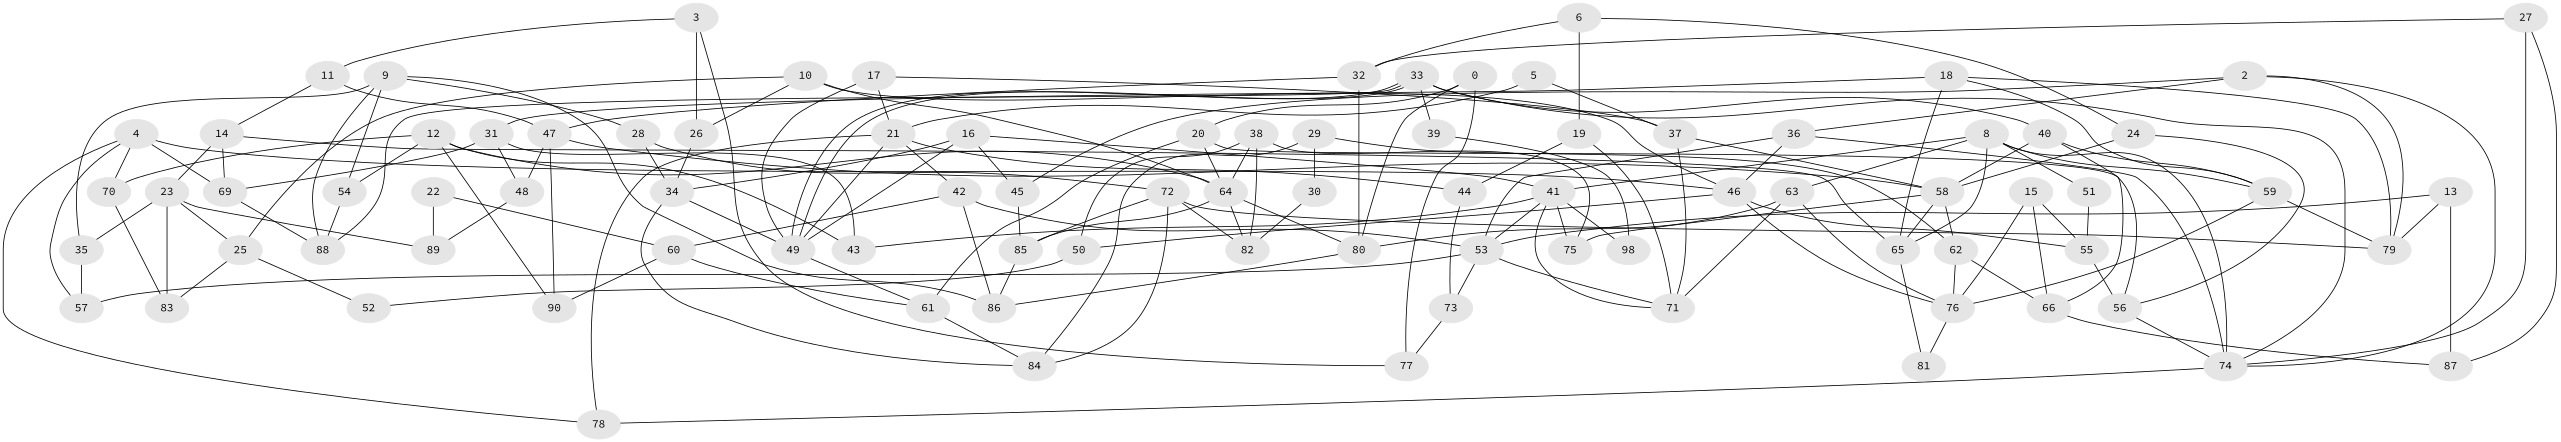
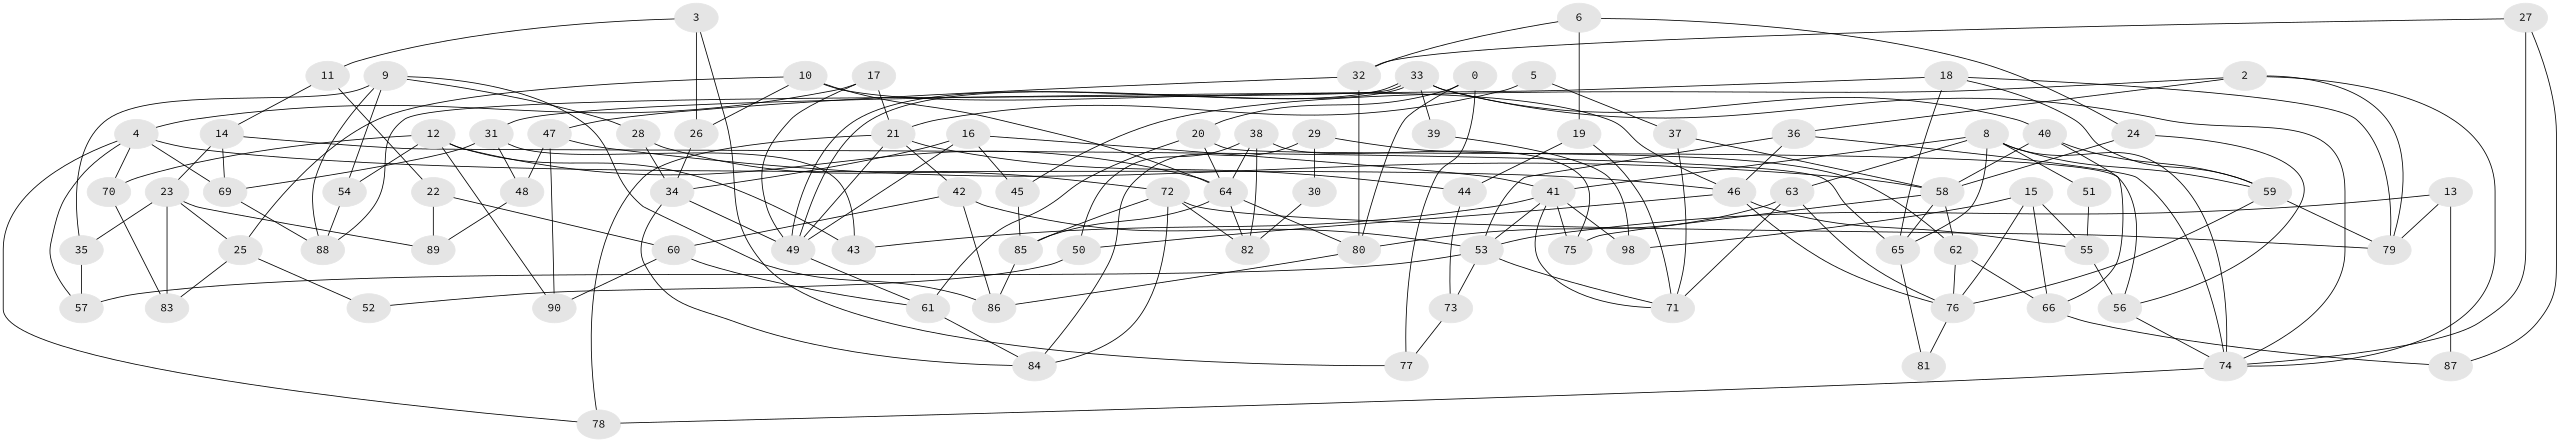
edge "17" -- "37": now "17" -- "4"
edge "11" -- "47": now "11" -- "22"
edge "15" -- "98": added
